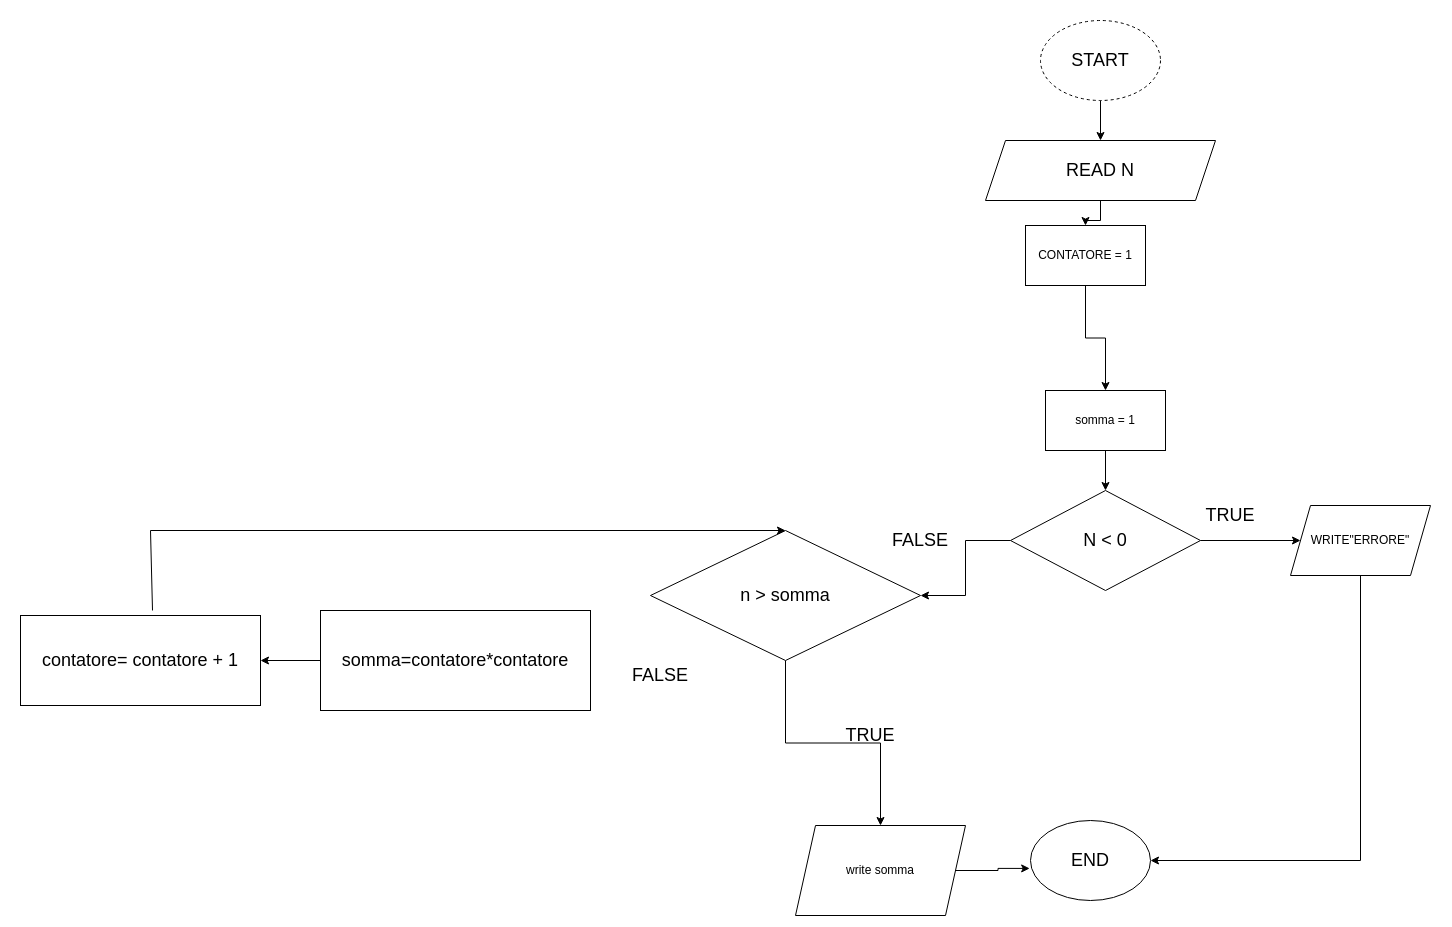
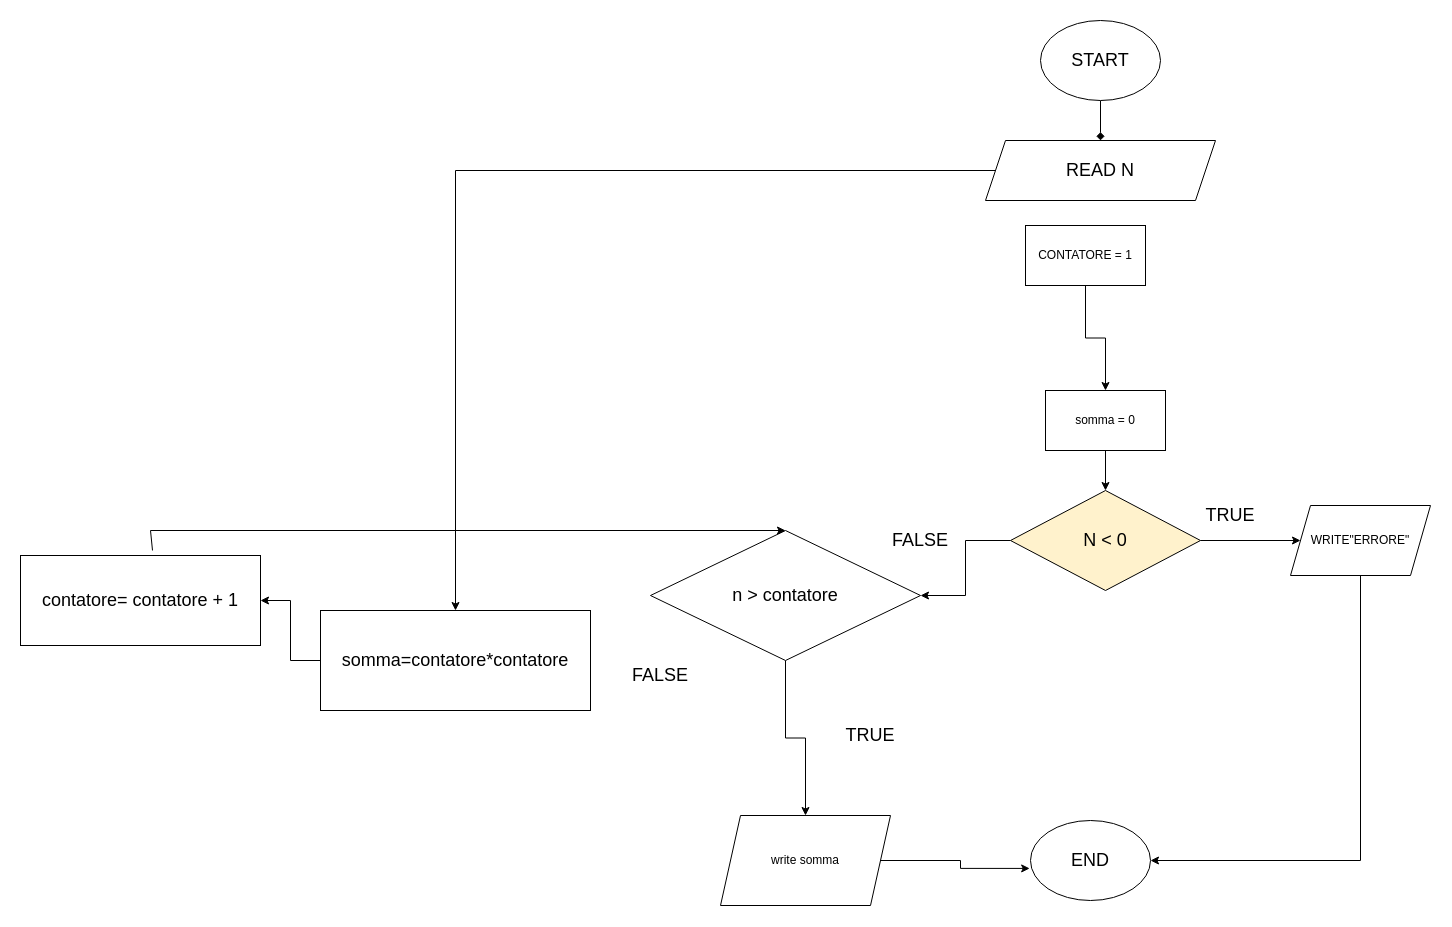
node "START": style dashed -> solid
edge "START" -> "READ N": arrowhead classic -> diamond
edge "READ N" -> "CONTATORE = 1": now "READ N" -> "somma=contatore*contatore"
node "somma = 1": label "somma = 1" -> "somma = 0"
node "N < 0": fillcolor #ffffff -> #fff2cc
node "n > somma": label "n > somma" -> "n > contatore"
node "contatore= contatore + 1": moved (141, 661) -> (141, 601)
node "write somma": moved (881, 871) -> (806, 861)
